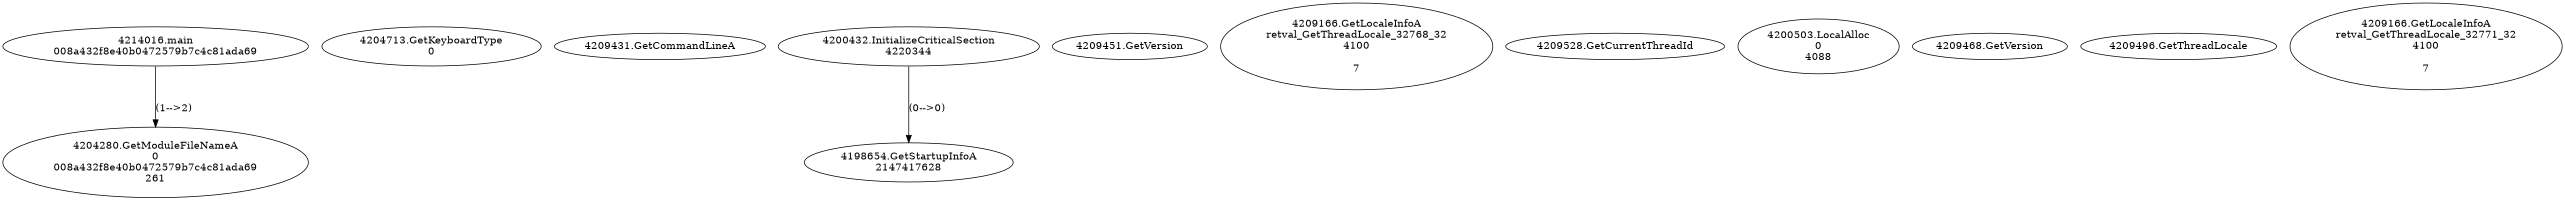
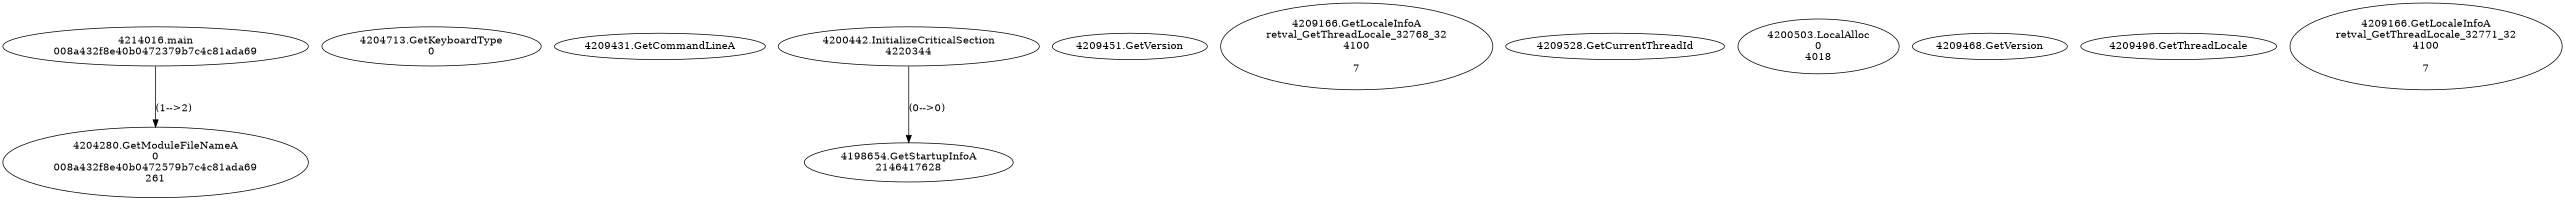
node "4214016.main 008a432f8e40b0472579b7c4c81ada69": label "4214016.main 008a432f8e40b0472579b7c4c81ada69" -> "4214016.main 008a432f8e40b0472379b7c4c81ada69"
node "4200432.InitializeCriticalSection 4220344": label "4200432.InitializeCriticalSection 4220344" -> "4200442.InitializeCriticalSection 4220344"
node "4200503.LocalAlloc 0 4088": label "4200503.LocalAlloc 0 4088" -> "4200503.LocalAlloc 0 4018"
node "4198654.GetStartupInfoA 2147417628": label "4198654.GetStartupInfoA 2147417628" -> "4198654.GetStartupInfoA 2146417628"
